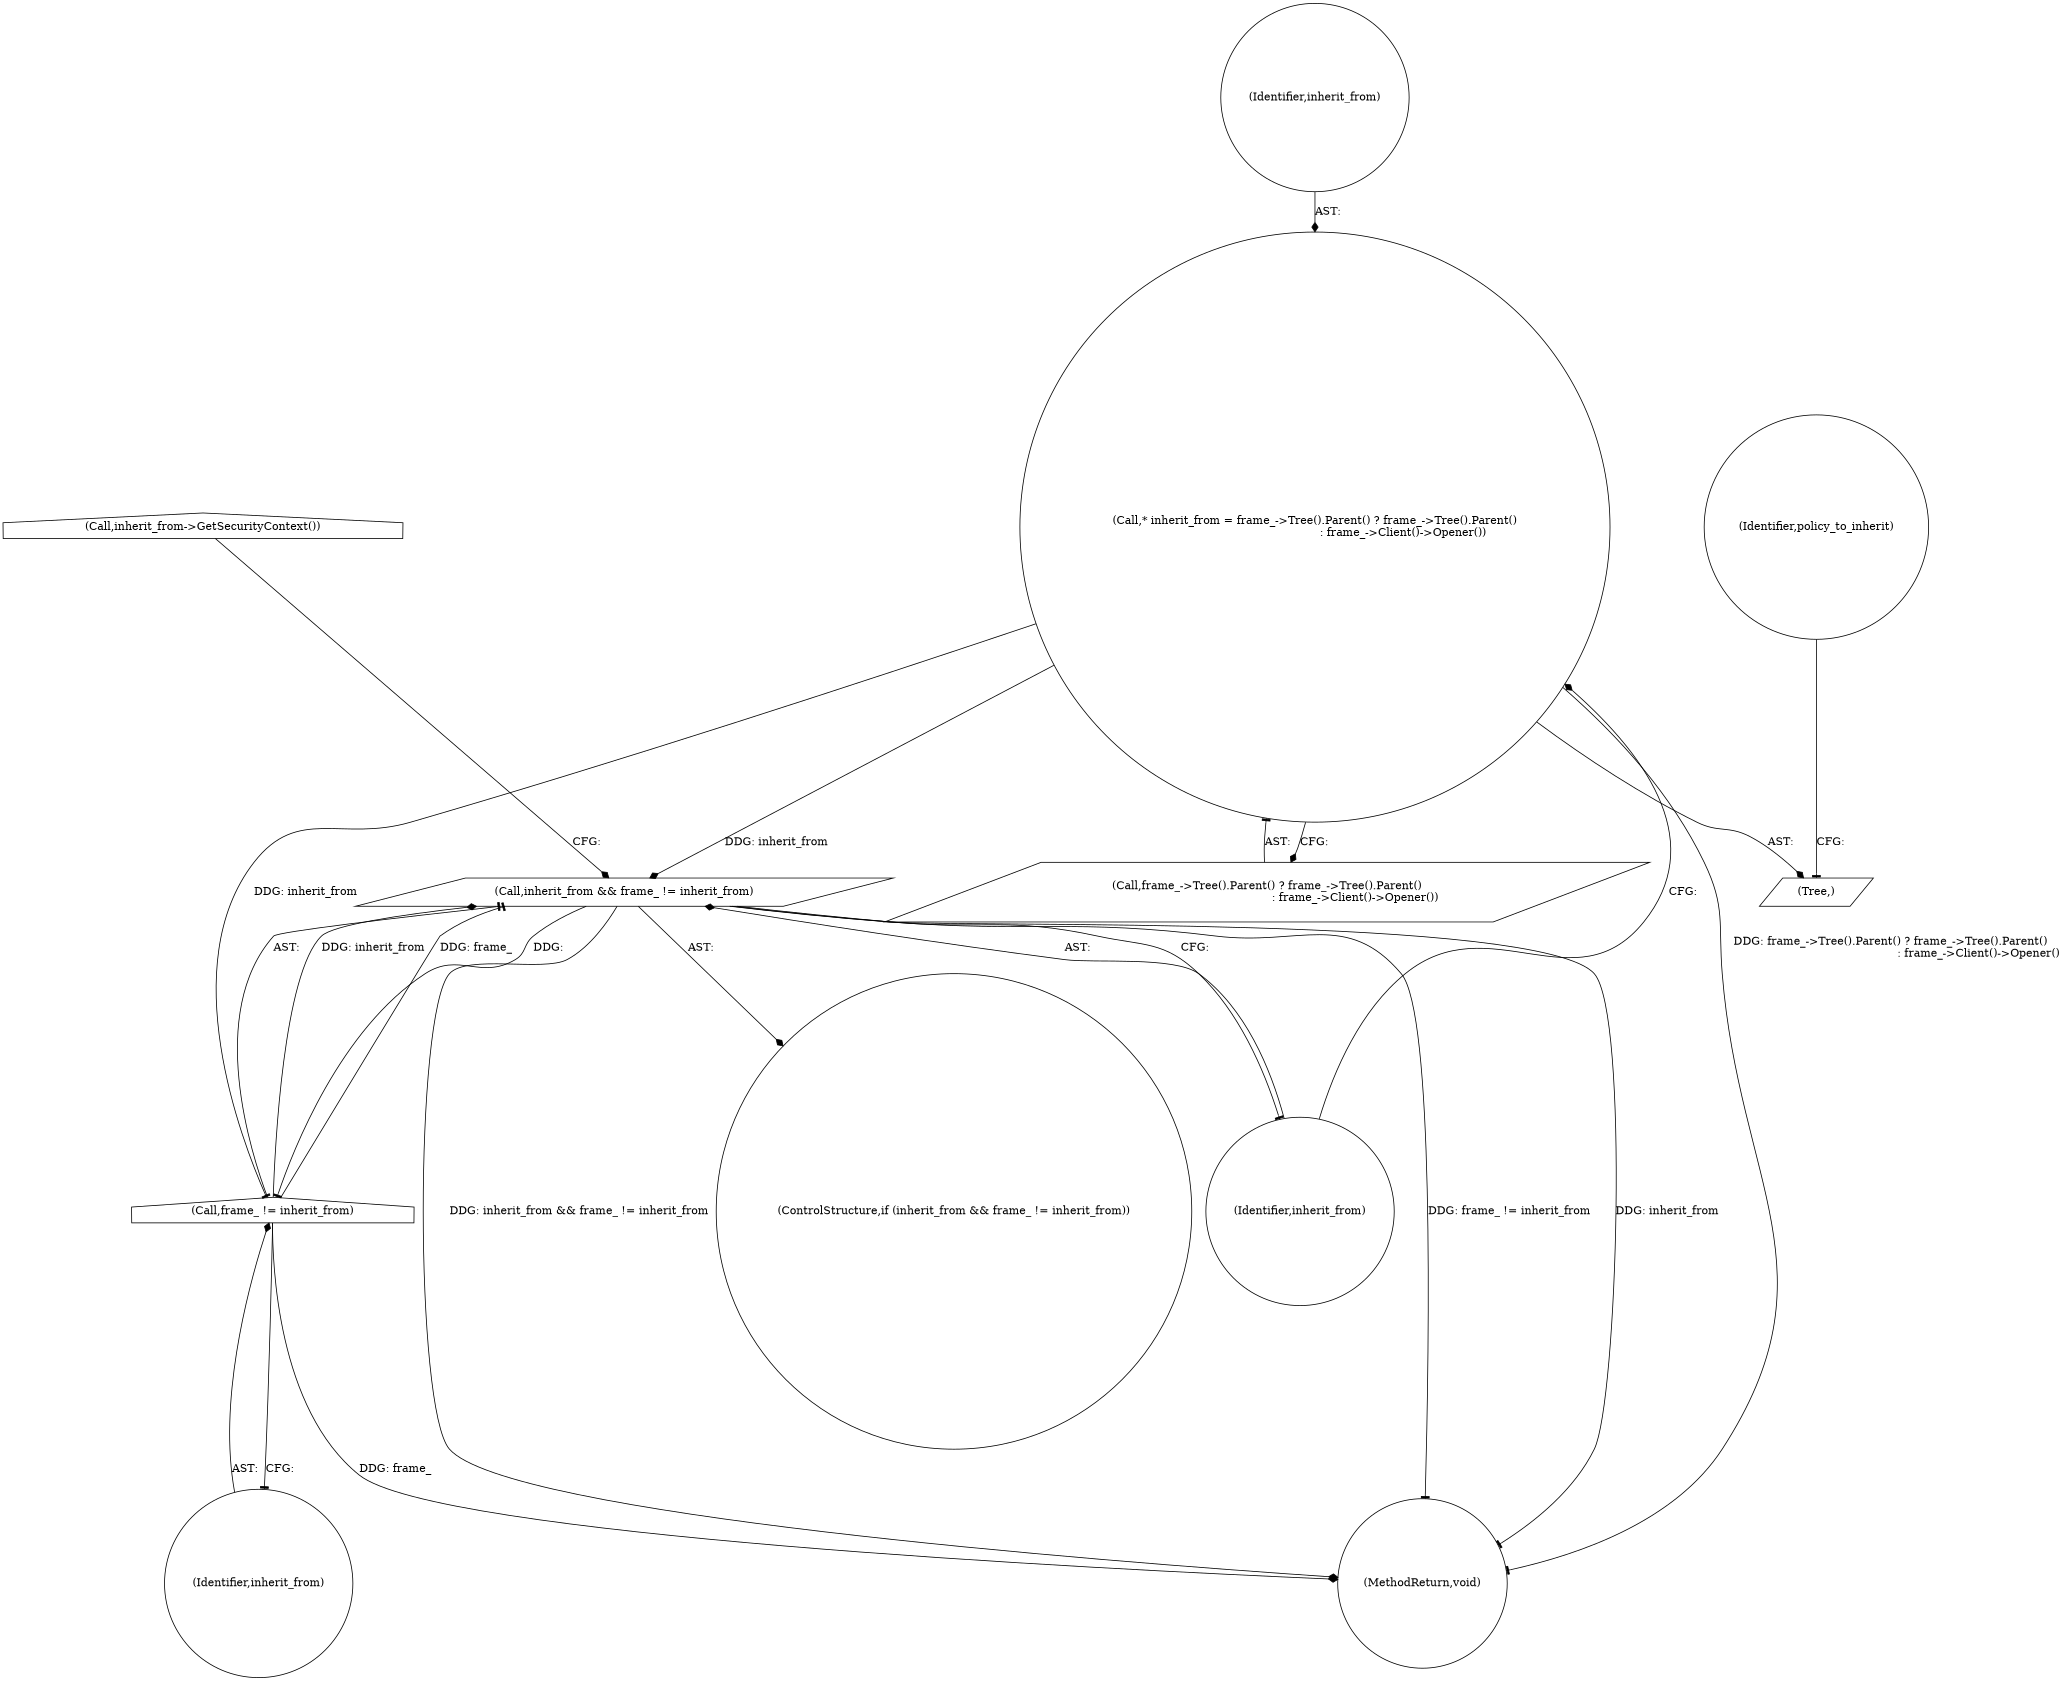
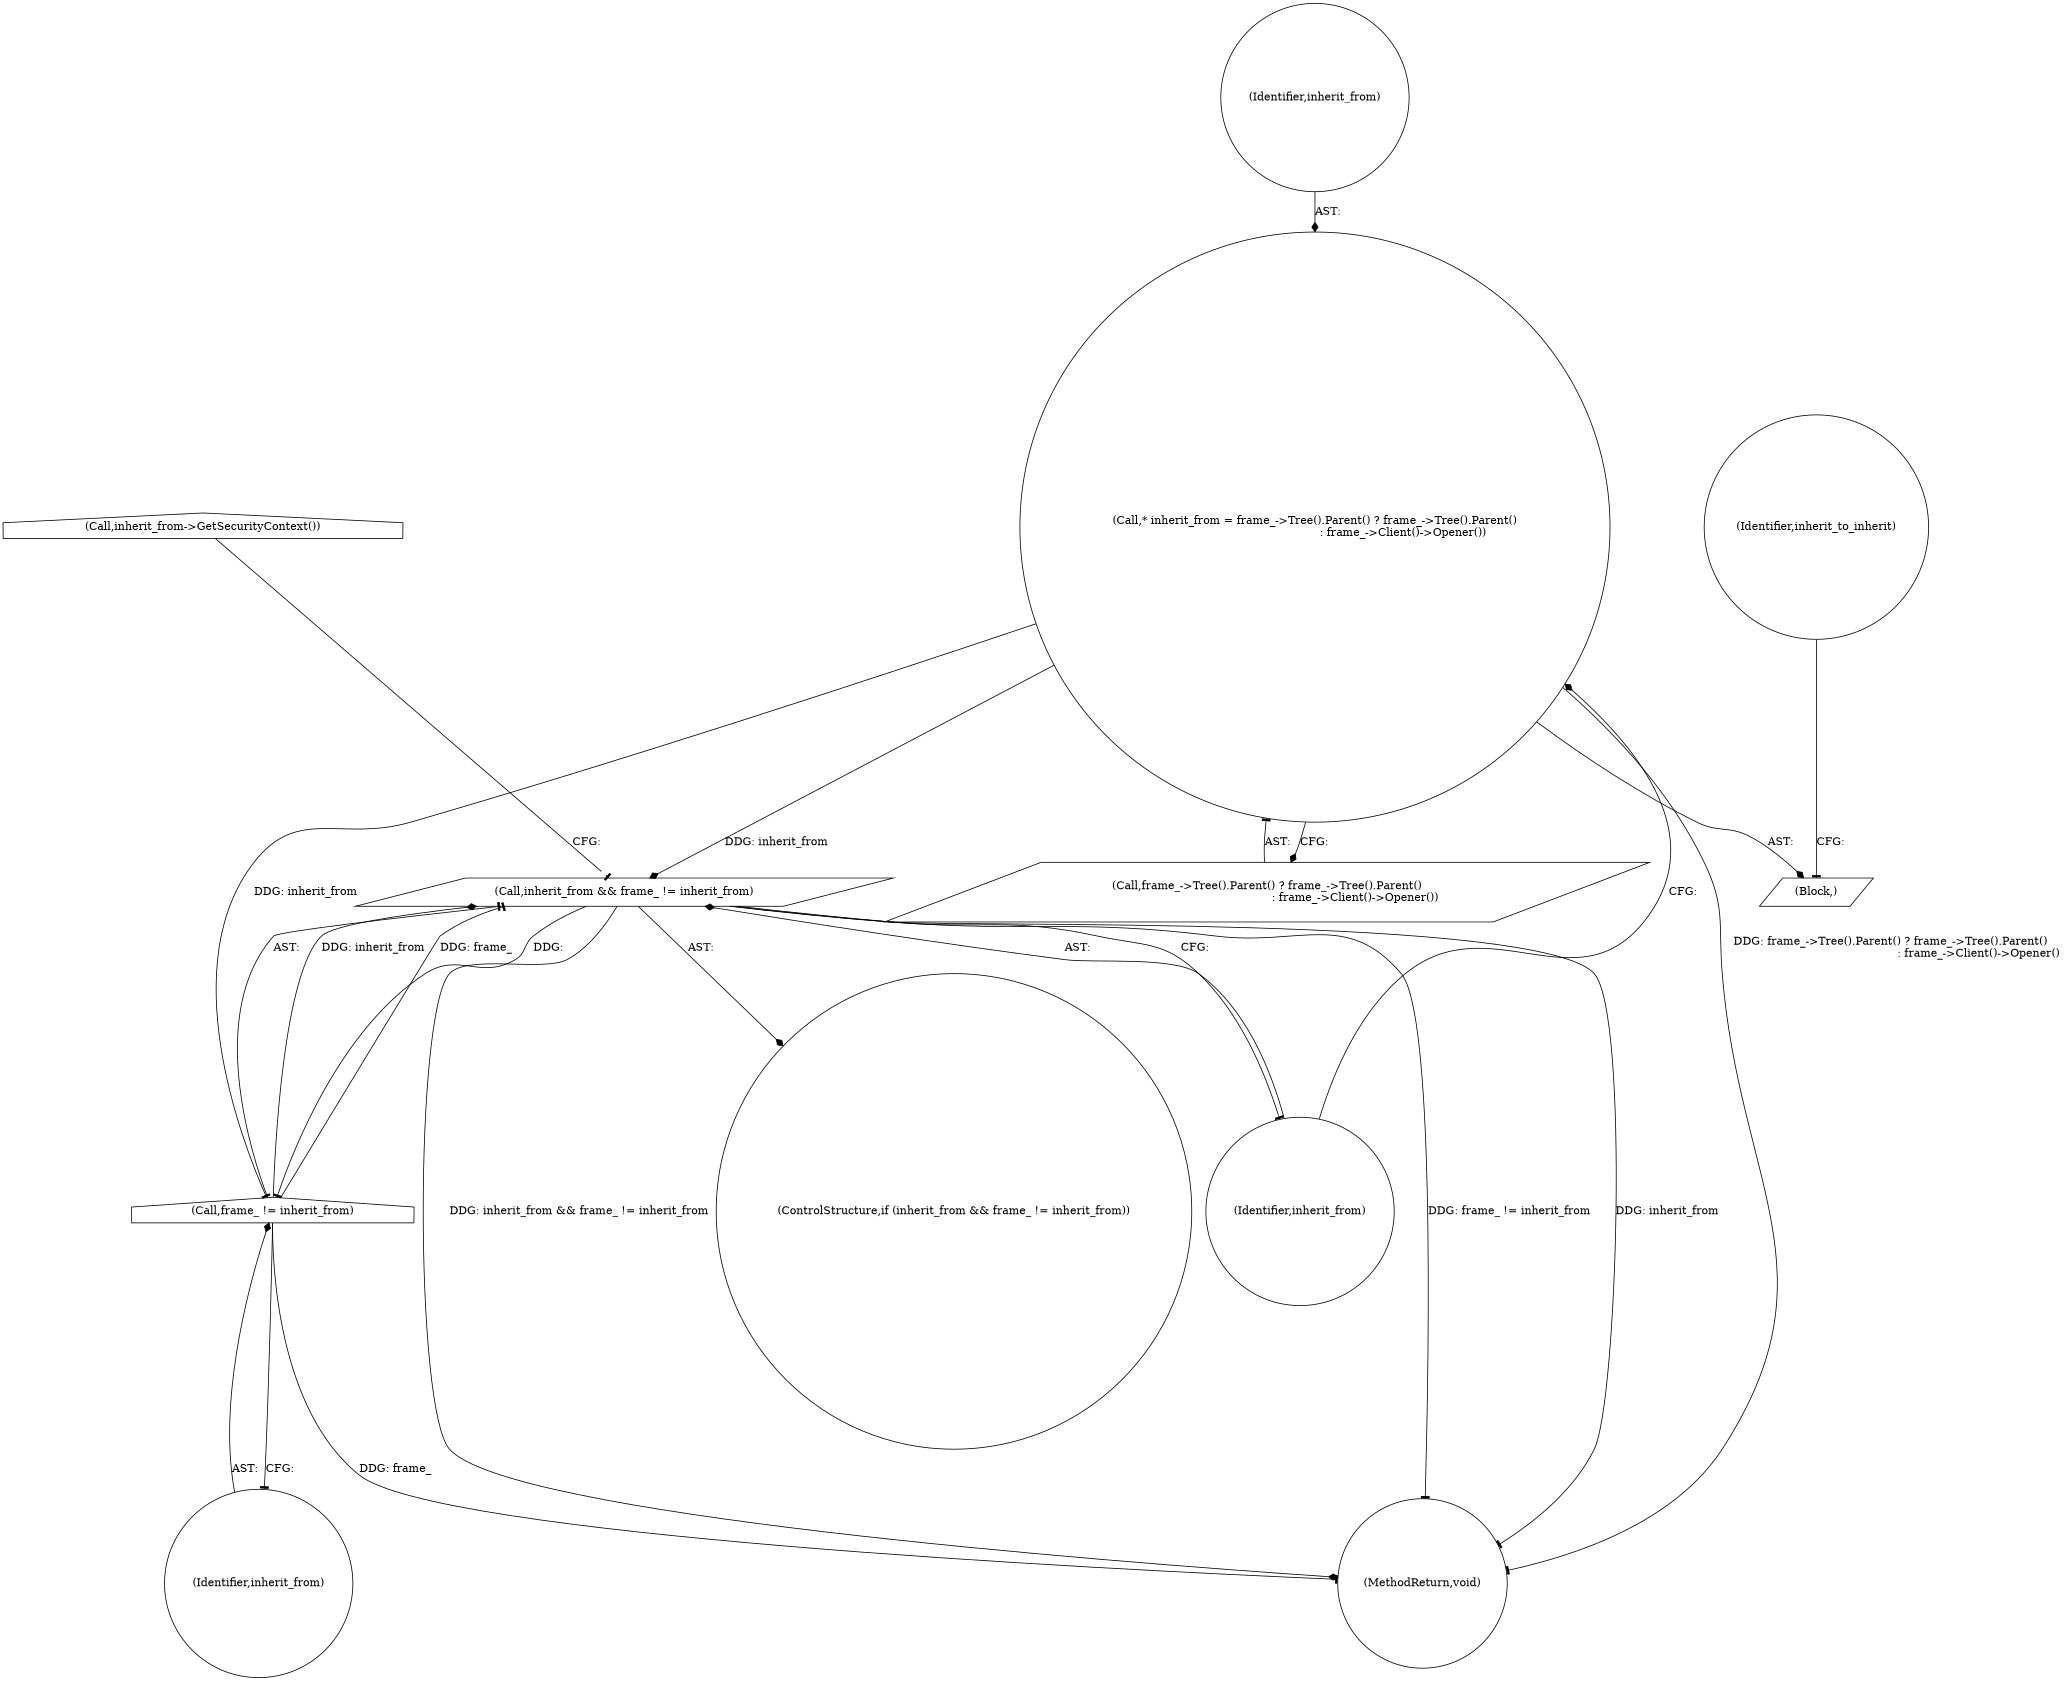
node "(Identifier,policy_to_inherit)": label "(Identifier,policy_to_inherit)" -> "(Identifier,inherit_to_inherit)"
edge "(Call,inherit_from->GetSecurityContext())" -> "(Call,inherit_from && frame_ != inherit_from)": arrowhead diamond -> tee
node "(Tree,)": label "(Tree,)" -> "(Block,)"
edge "(Call,frame_ != inherit_from)" -> "(MethodReturn,void)": arrowhead diamond -> tee
